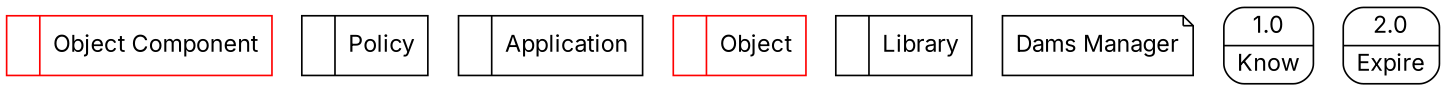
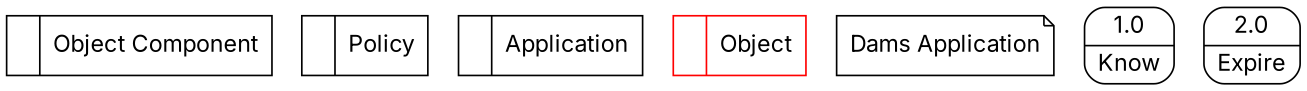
node "Object Component": color red -> black
node "Library": removed
node "Dams Manager": label "Dams Manager" -> "Dams Application"
